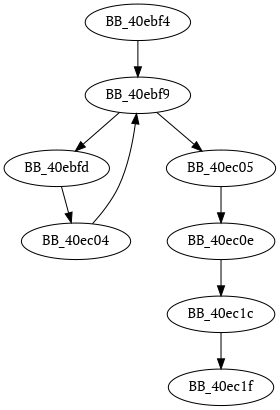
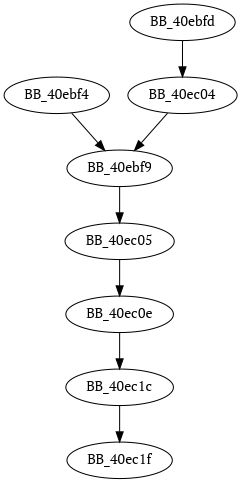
edge "BB_40ebf9" -> "BB_40ebfd": removed
